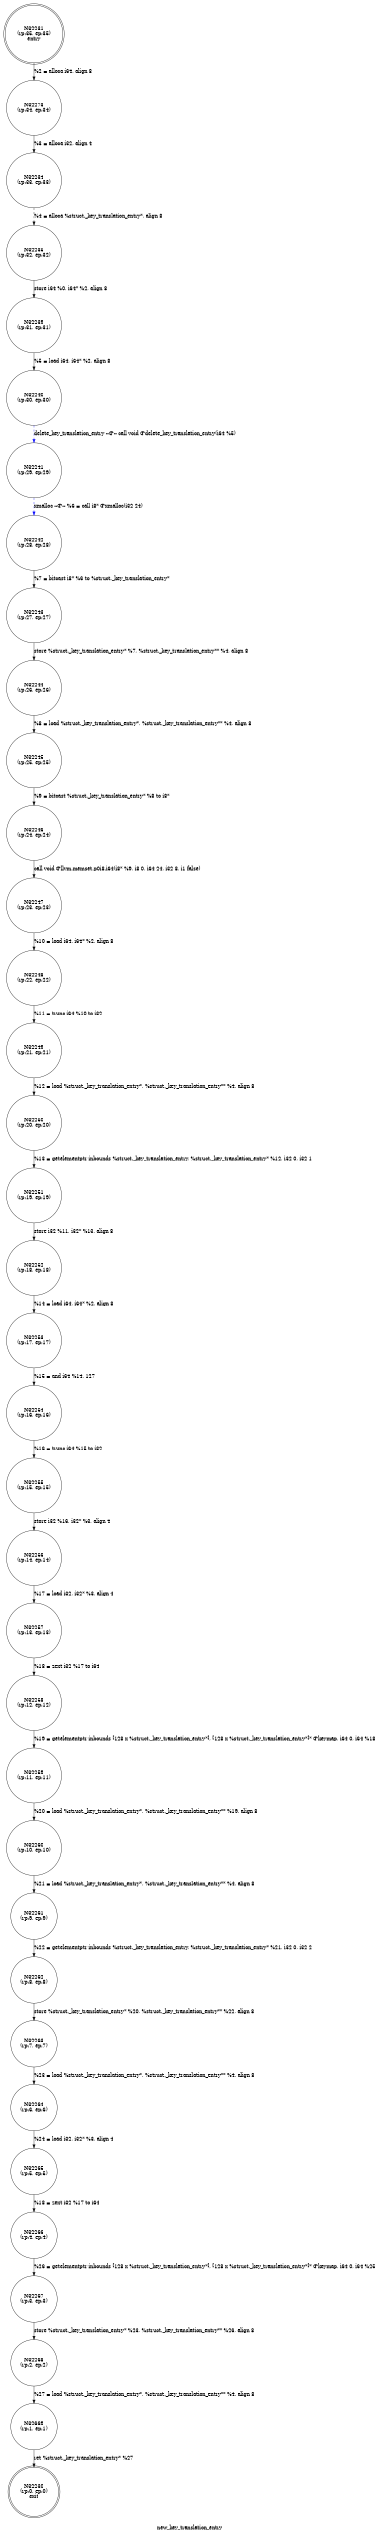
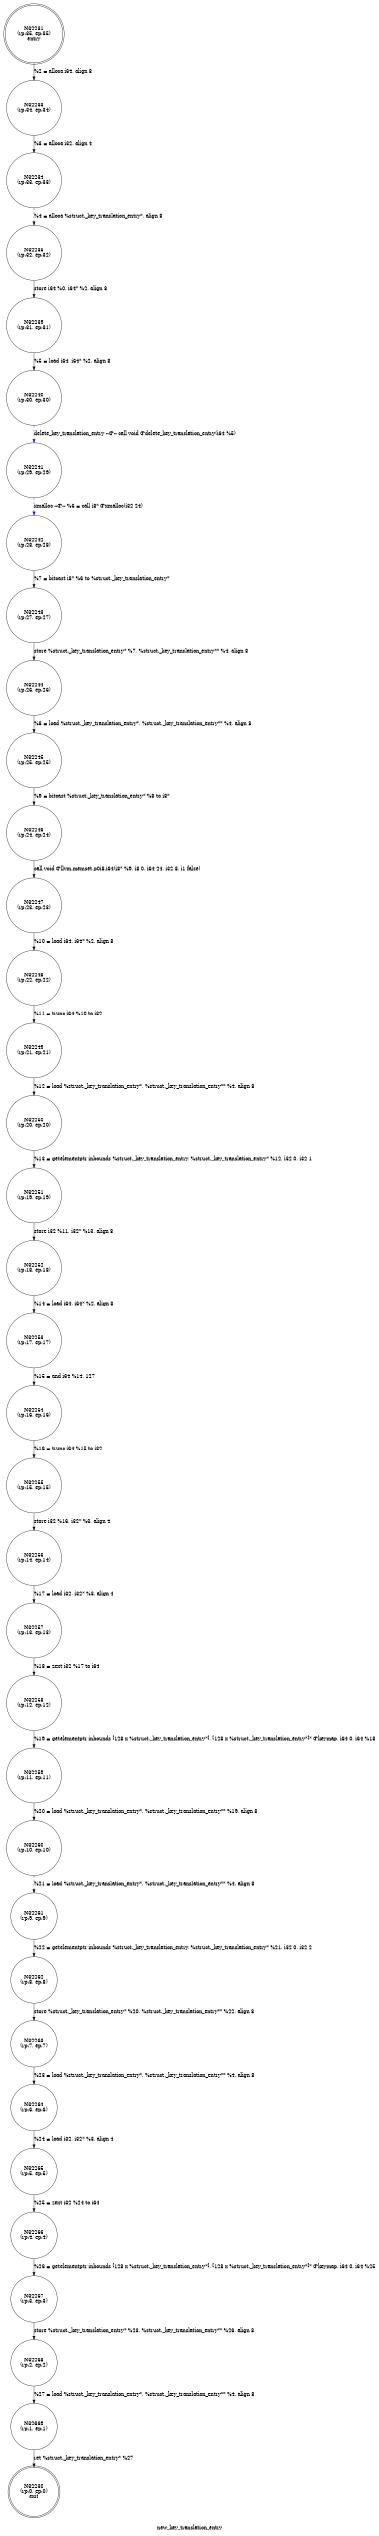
node "N32273 (rp:34, ep:34)": label "N32273 (rp:34, ep:34)" -> "N32233 (rp:34, ep:34)"
edge "N32260 (rp:10, ep:10)" -> "N32261 (rp:9, ep:9)": style solid -> dashed
edge "N32265 (rp:5, ep:5)" -> "N32266 (rp:4, ep:4)": label "%18 = zext i32 %17 to i64" -> "%25 = zext i32 %24 to i64"
